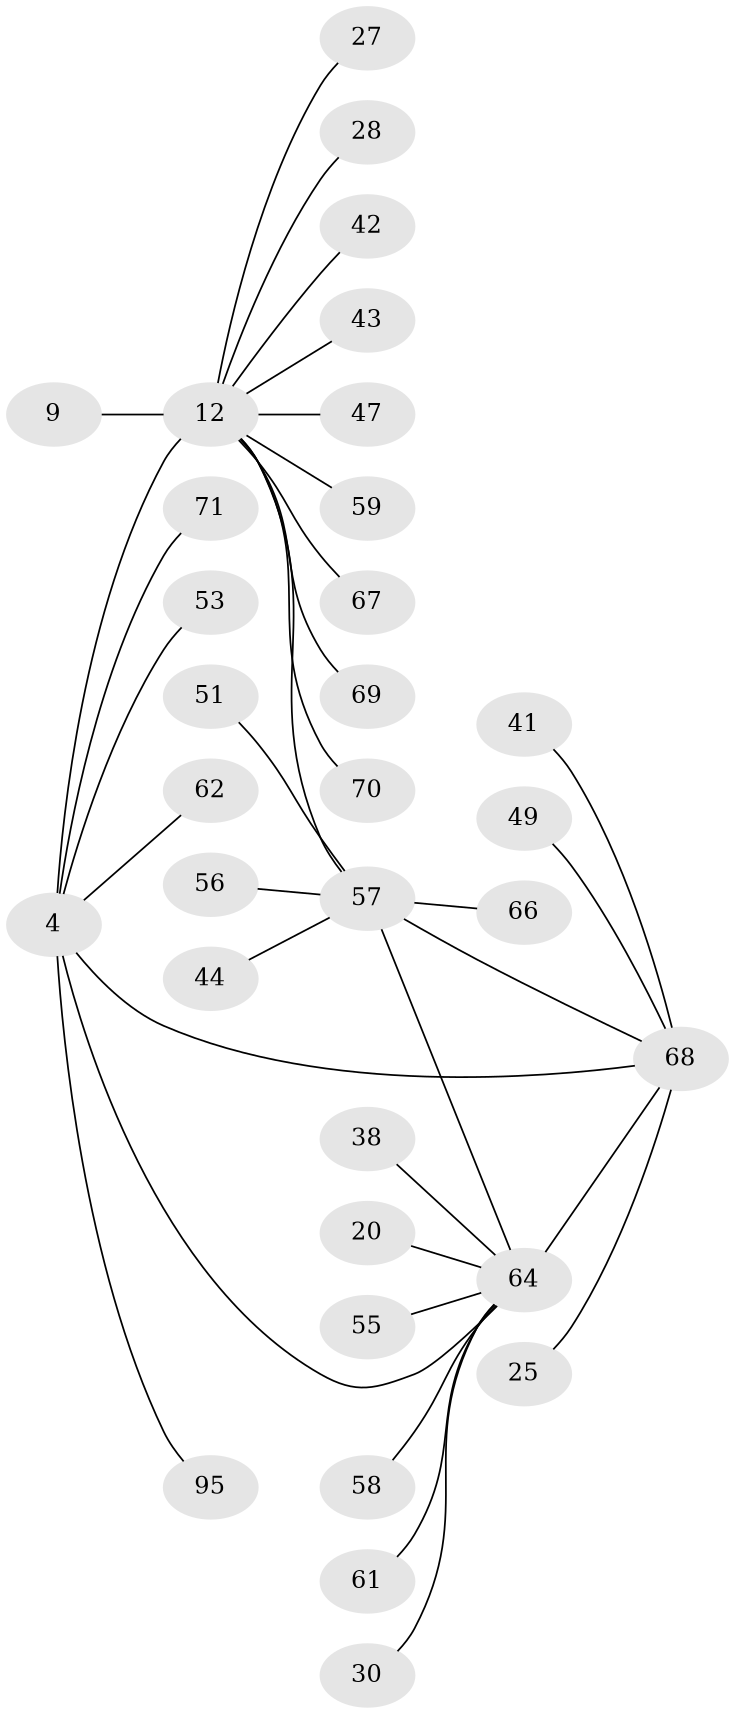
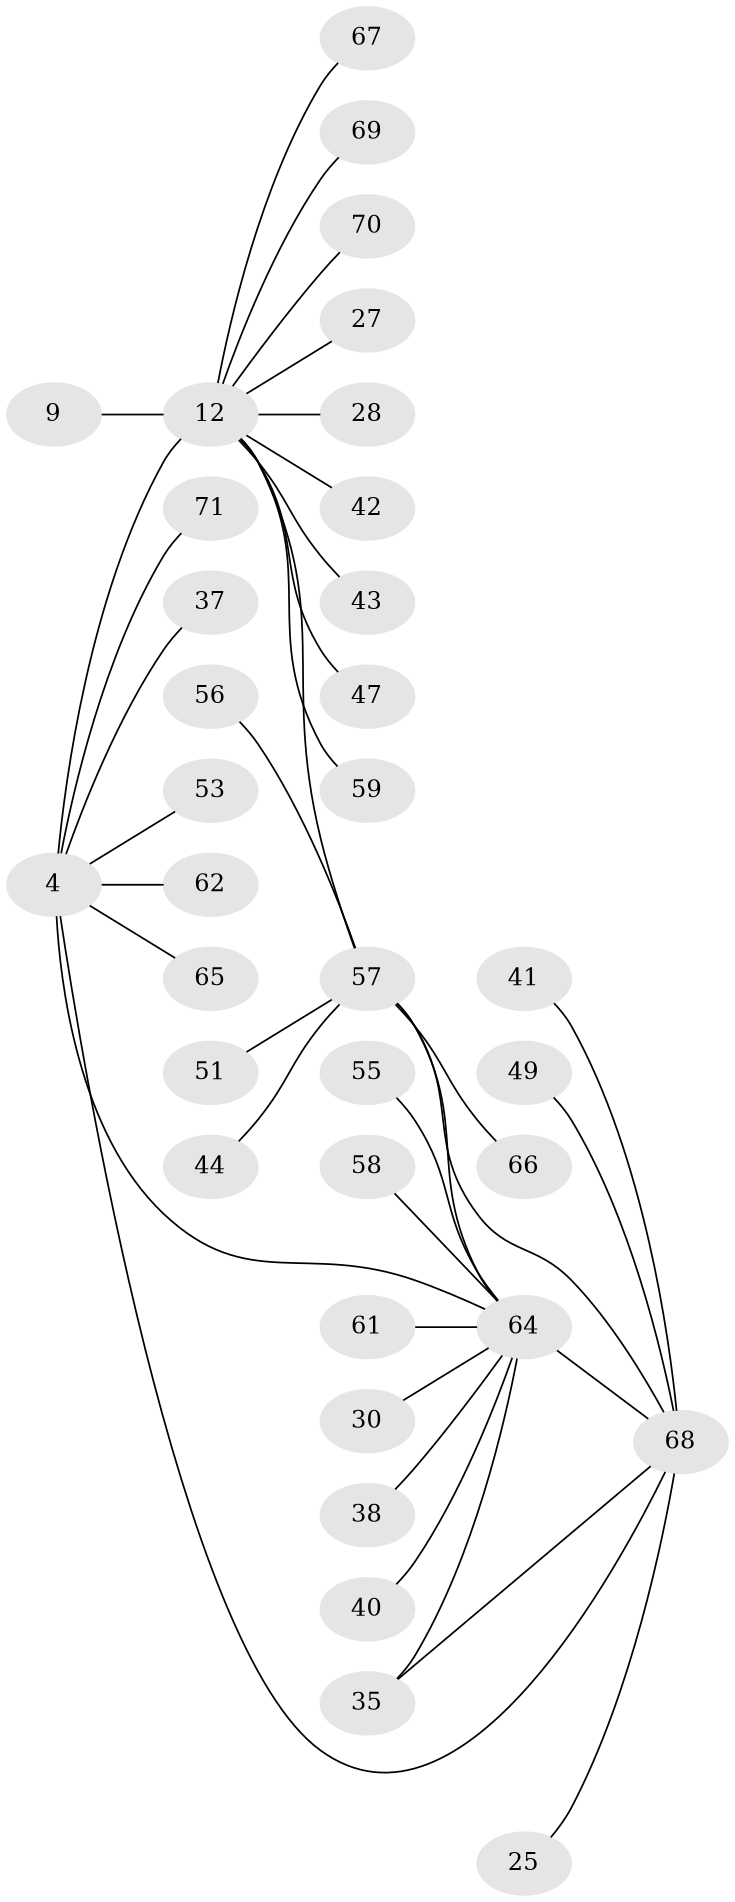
node "37": added
node "20": label "20" -> "40"
node "95": label "95" -> "65"
node "35": added
